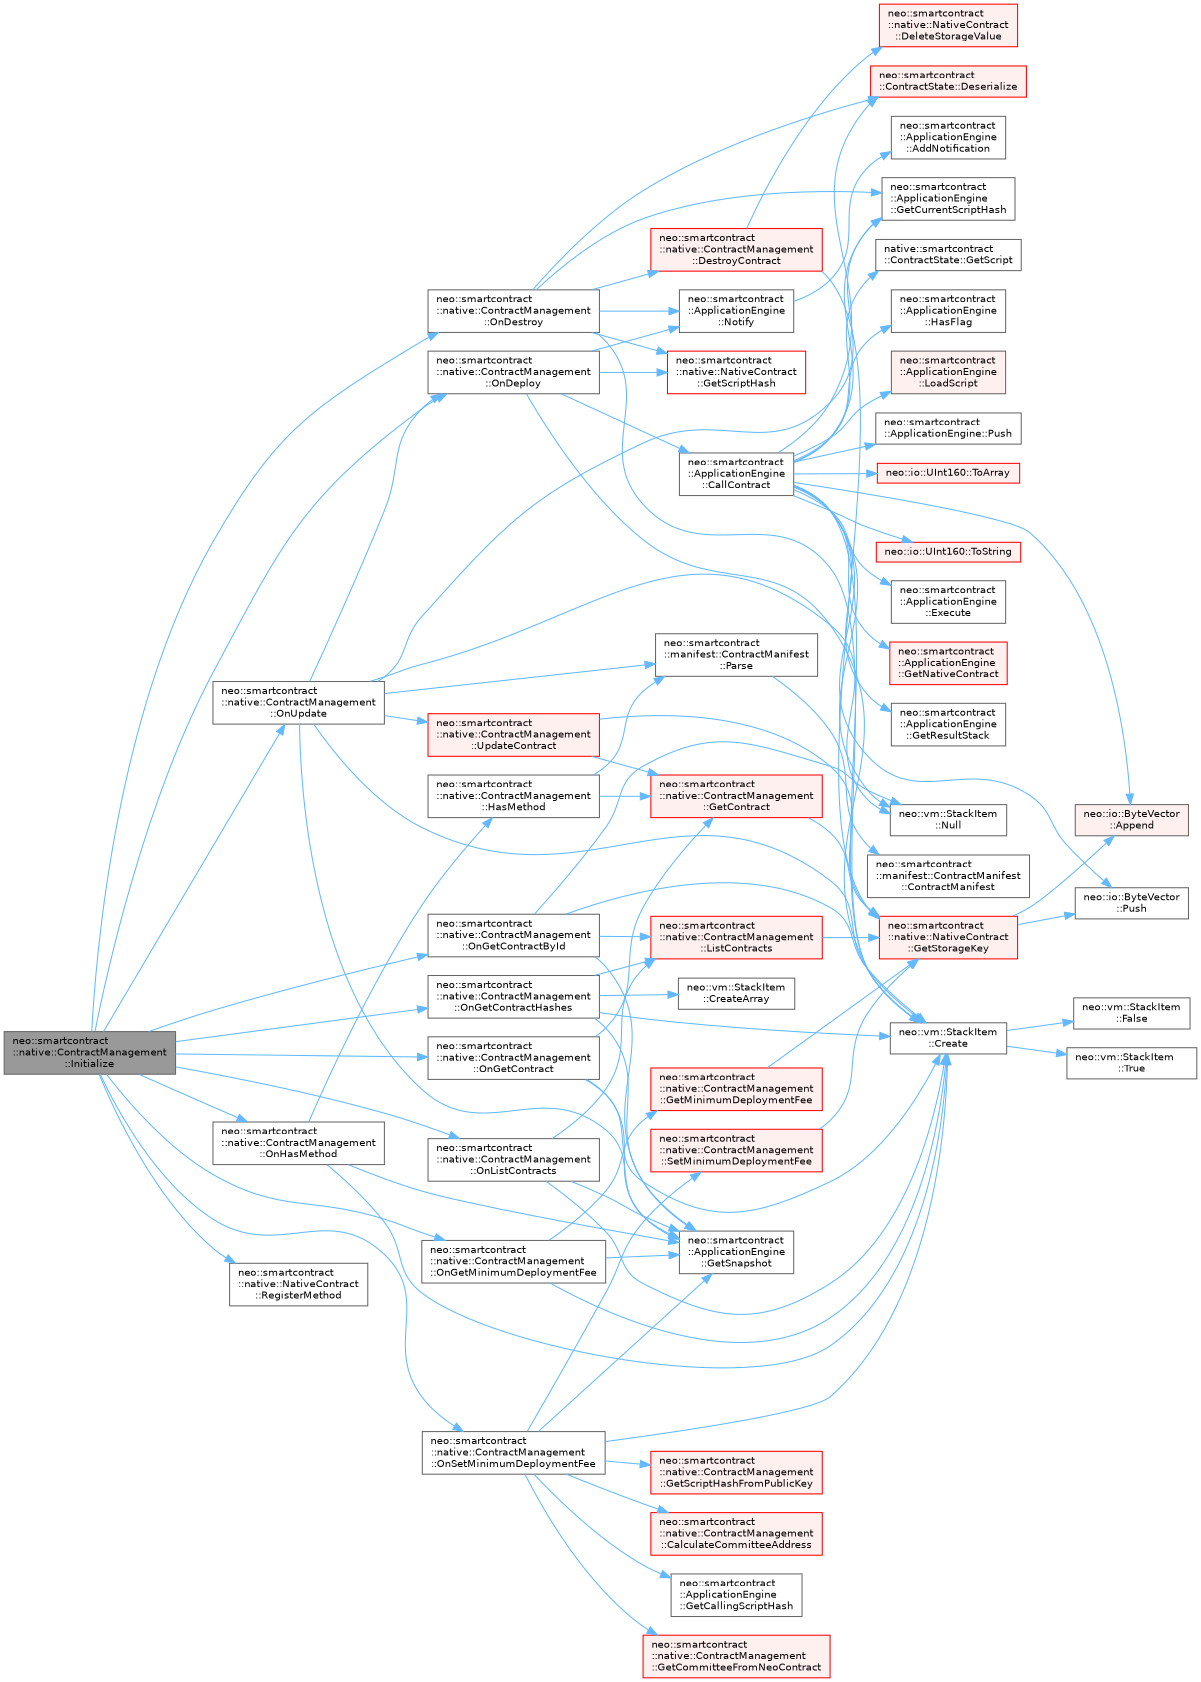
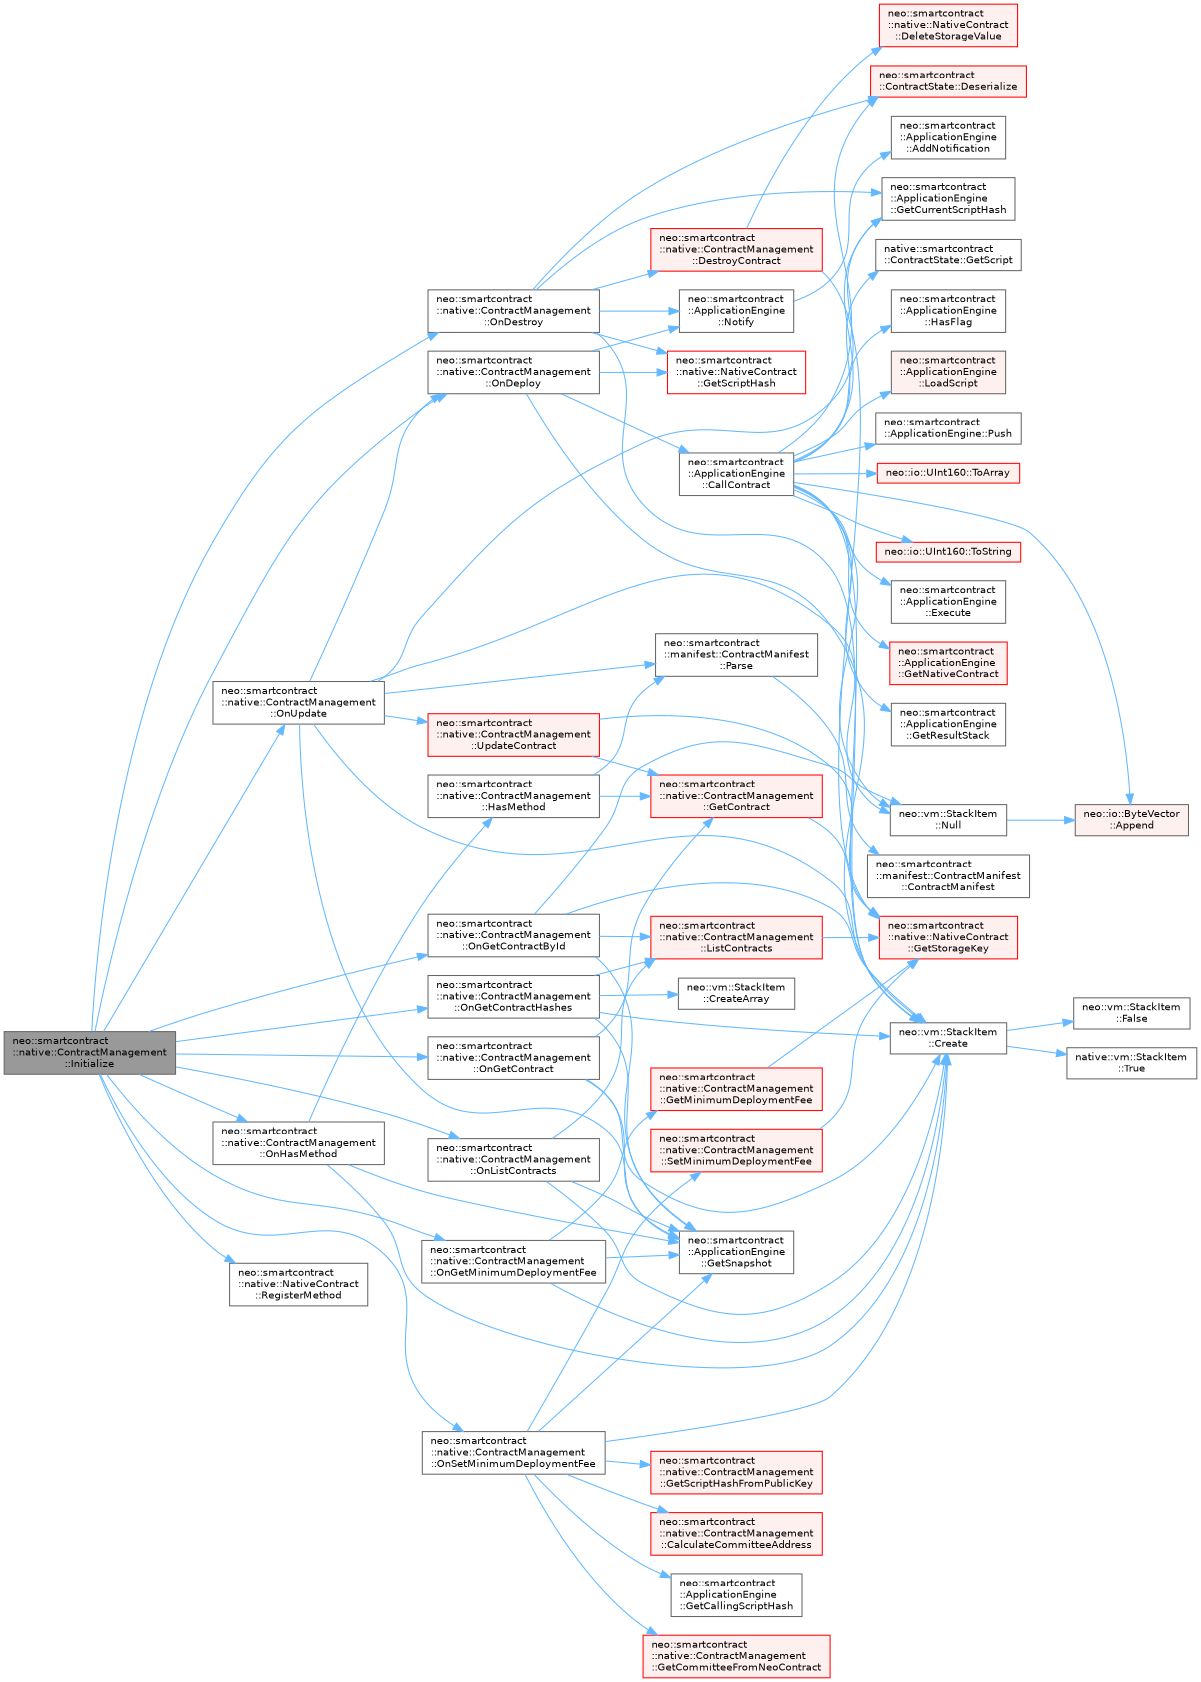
edge "neo::smartcontract ::native::NativeContract ::GetStorageKey" -> "neo::io::ByteVector ::Append": now "neo::vm::StackItem ::Null" -> "neo::io::ByteVector ::Append"
node "neo::io::ByteVector ::Push": removed
node "neo::vm::StackItem ::True": label "neo::vm::StackItem ::True" -> "native::vm::StackItem ::True"
